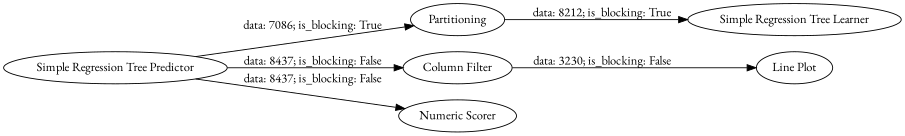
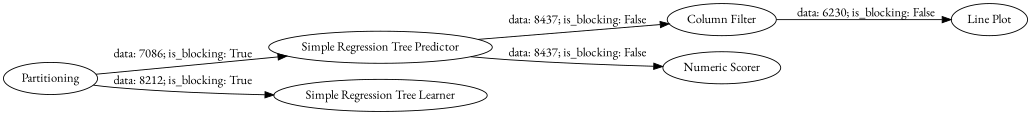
edge "Simple Regression Tree Predictor" -> "Partitioning": reversed
edge "Column Filter" -> "Line Plot": label "data: 3230; is_blocking: False" -> "data: 6230; is_blocking: False"
